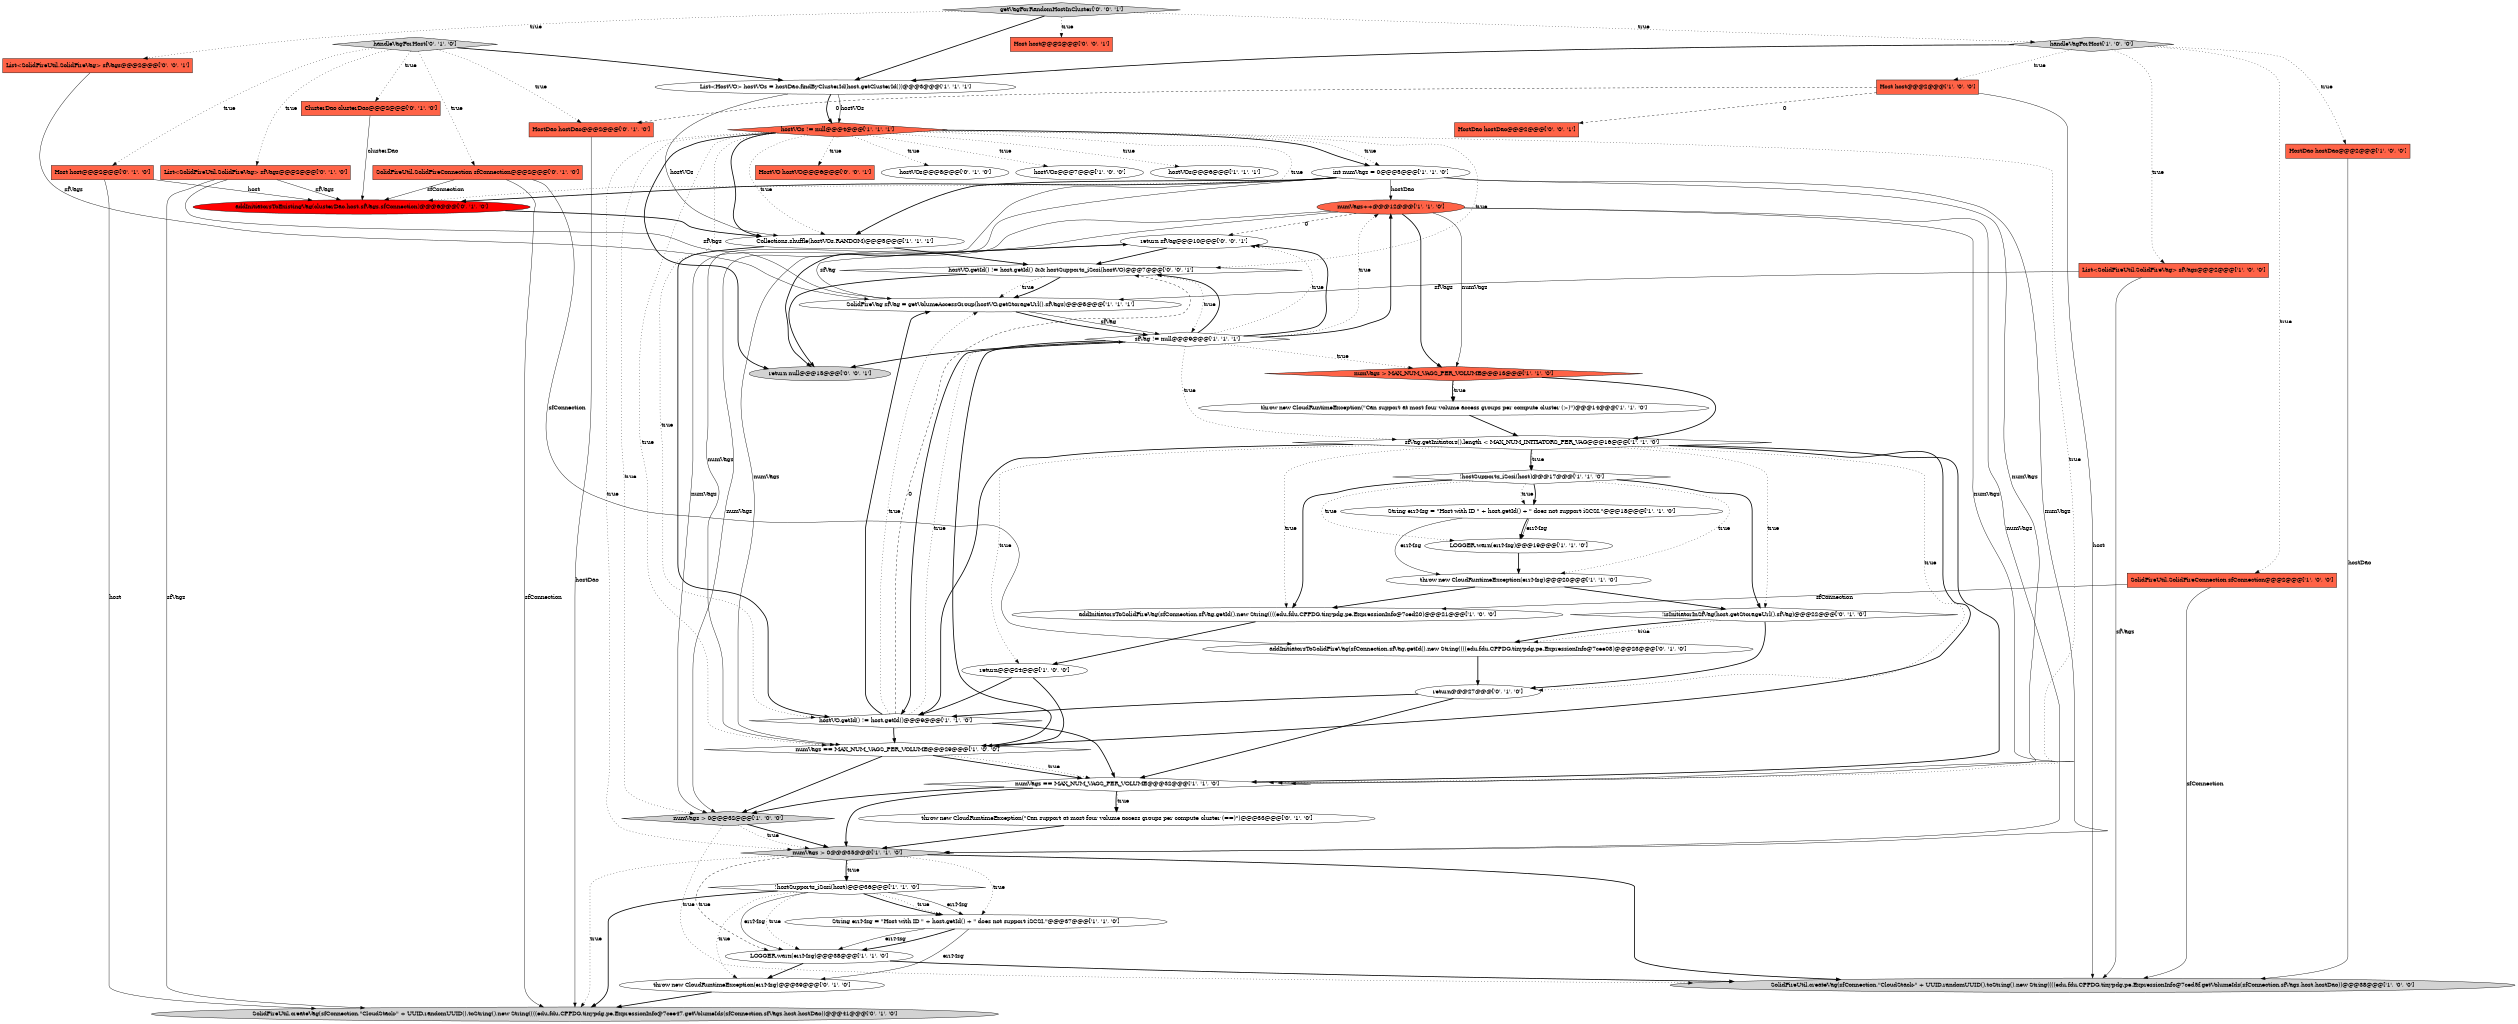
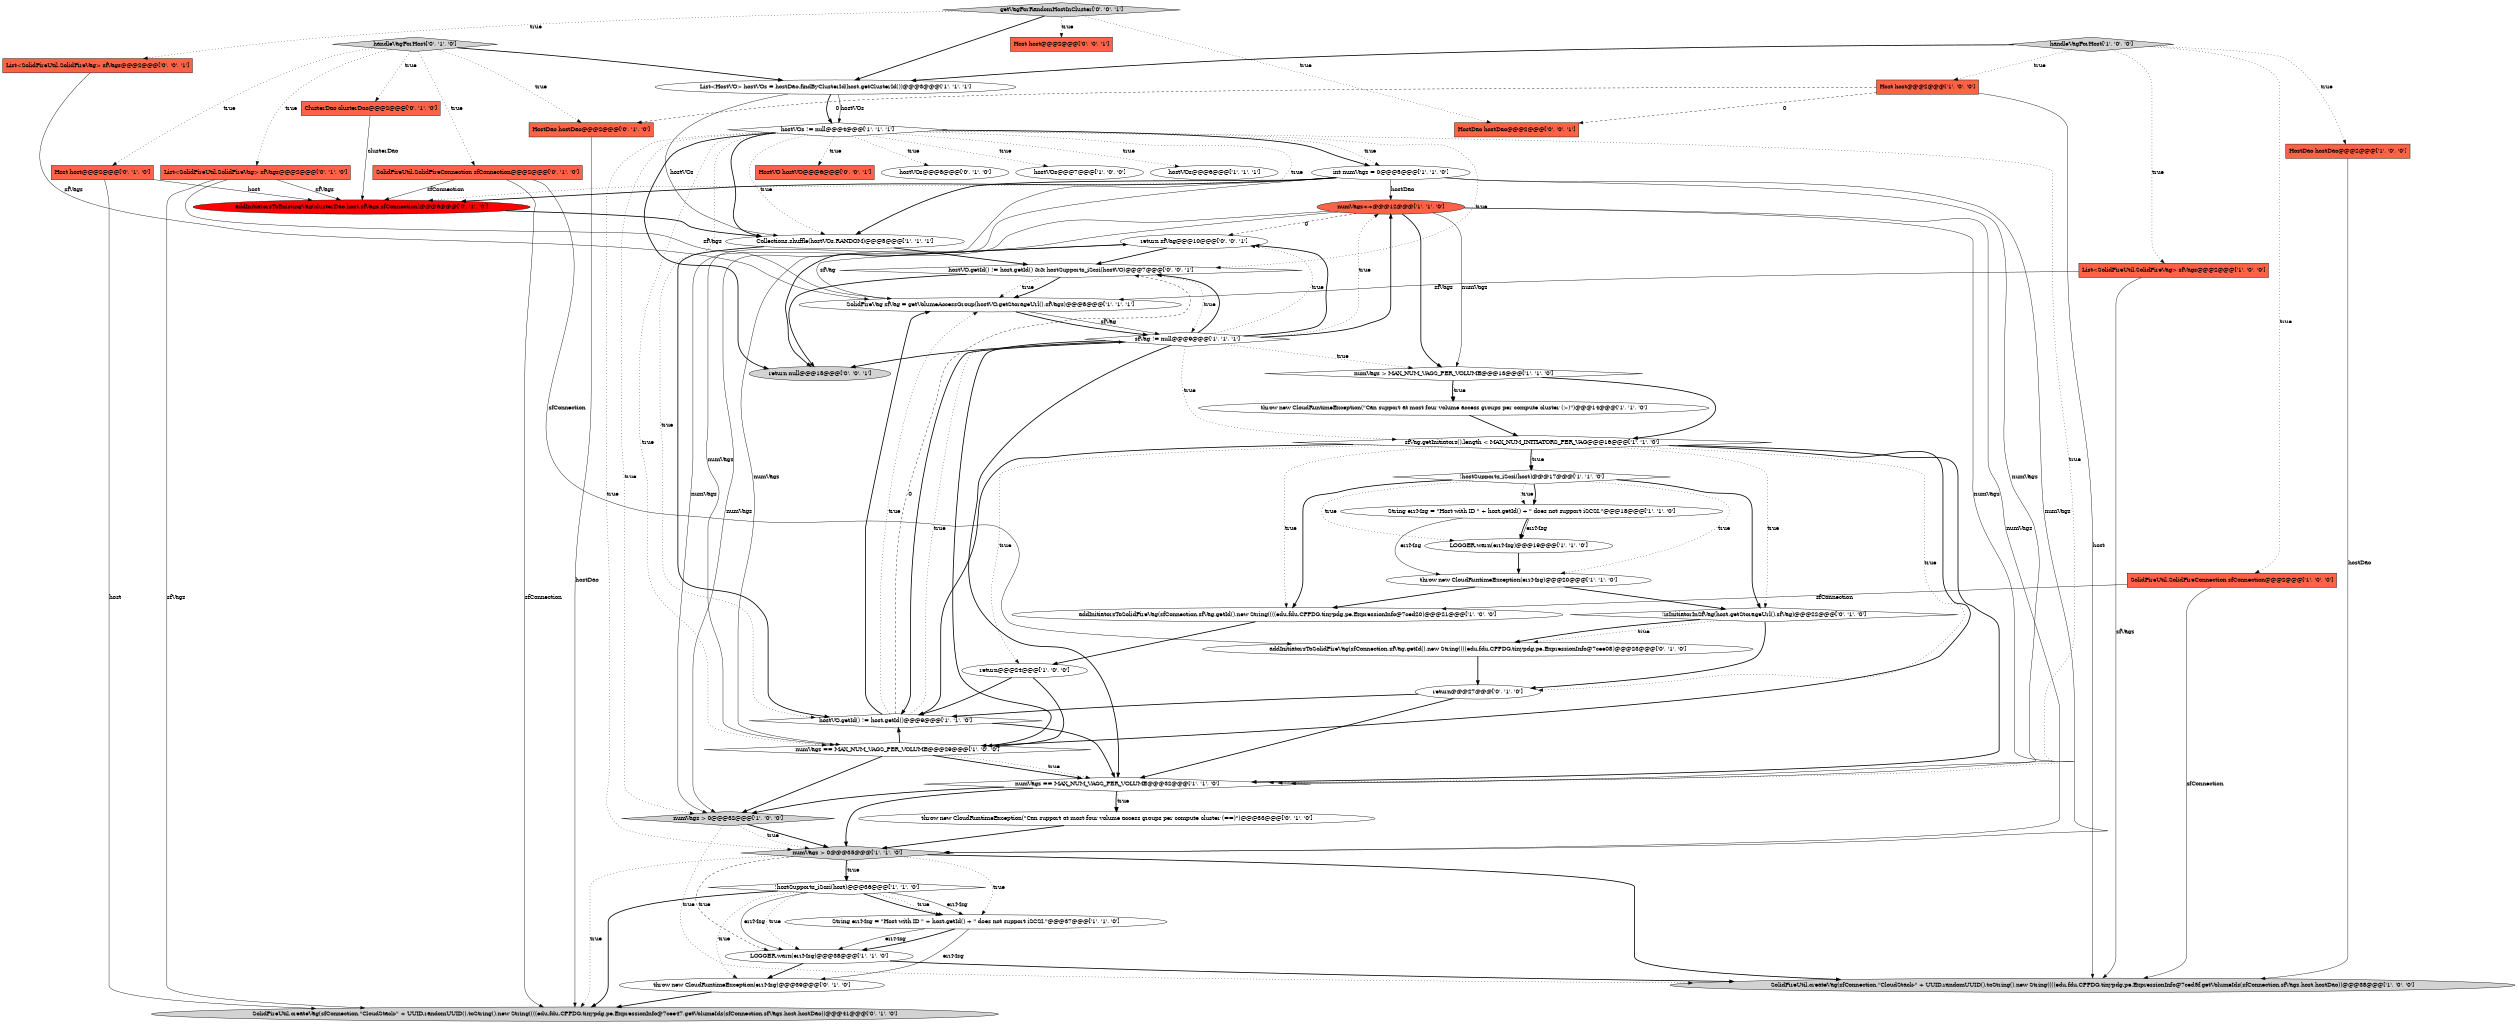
edge "getVagForRandomHostInCluster['0', '0', '1']" -> "handleVagForHost['1', '0', '0']": now "getVagForRandomHostInCluster['0', '0', '1']" -> "HostDao hostDao@@@2@@@['0', '0', '1']"
node "hostVOs != null@@@4@@@['1', '1', '1']": fillcolor tomato -> white
node "numVags > MAX_NUM_VAGS_PER_VOLUME@@@13@@@['1', '1', '0']": fillcolor tomato -> white
edge "sfVag != null@@@9@@@['1', '1', '1']" -> "numVags == MAX_NUM_VAGS_PER_VOLUME@@@32@@@['1', '1', '0']": added
edge "hostVO.getId() != host.getId()@@@9@@@['1', '1', '0']" -> "numVags == MAX_NUM_VAGS_PER_VOLUME@@@29@@@['1', '0', '0']": reversed
